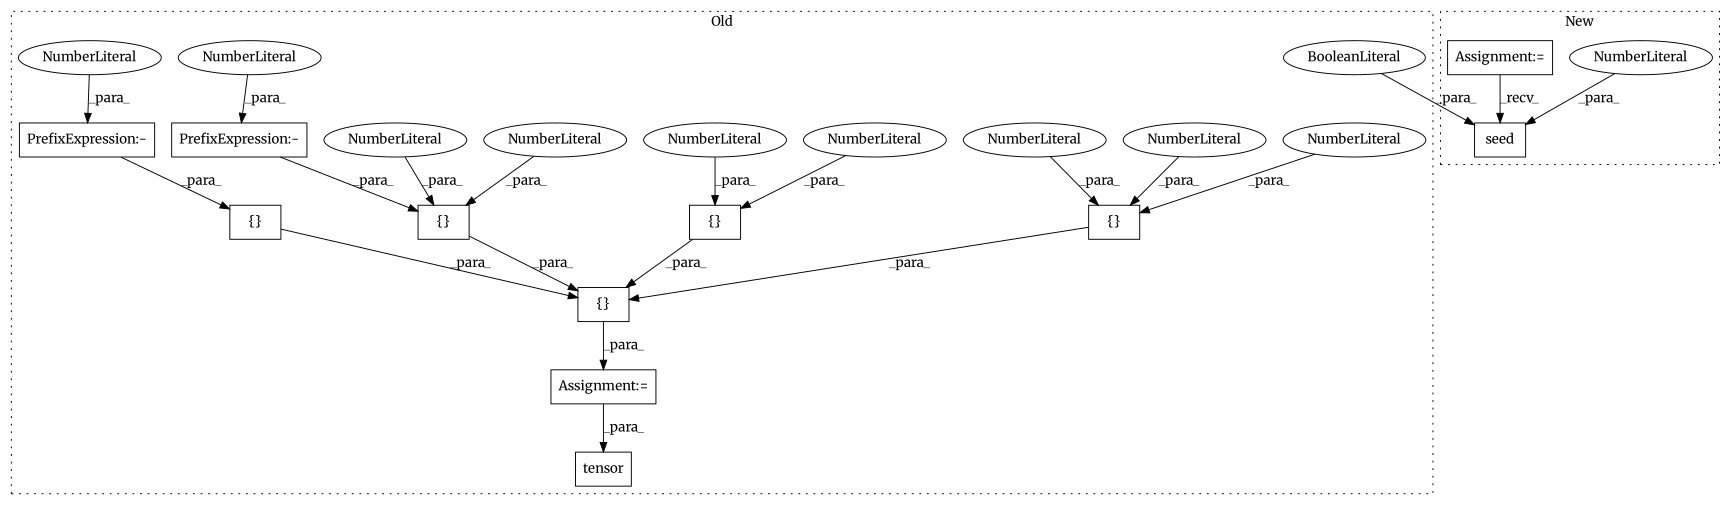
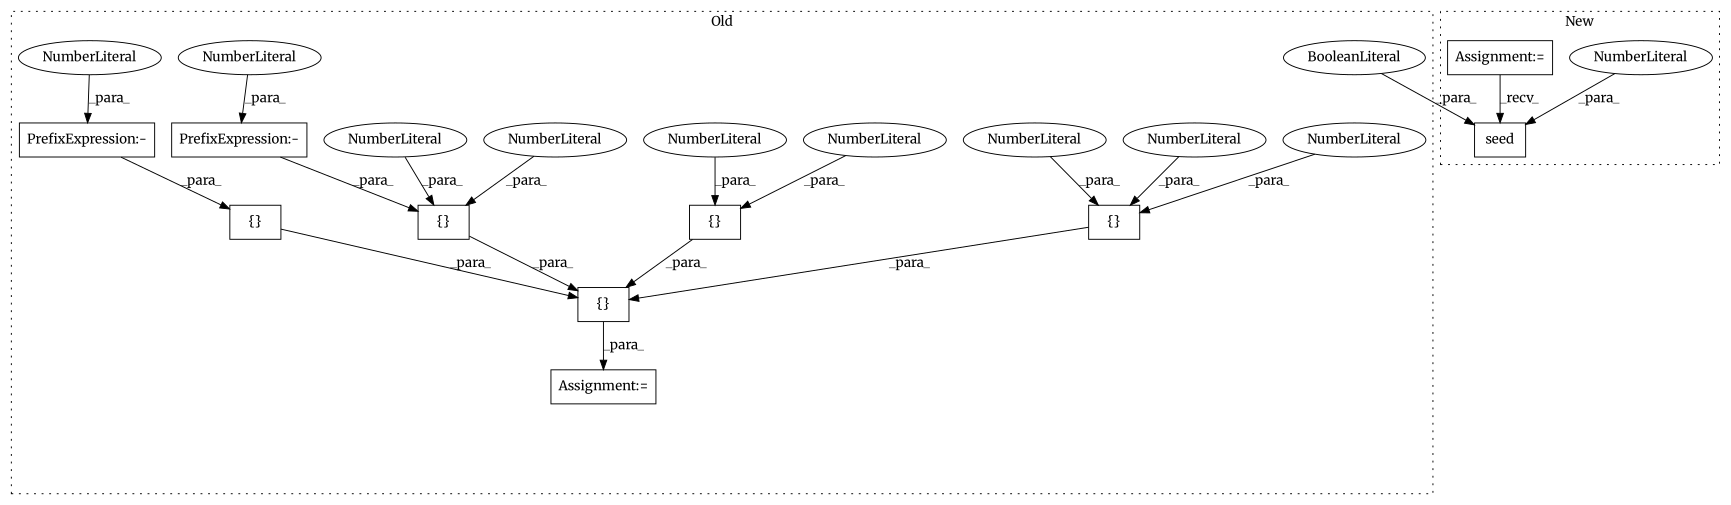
node "tensor": removed
